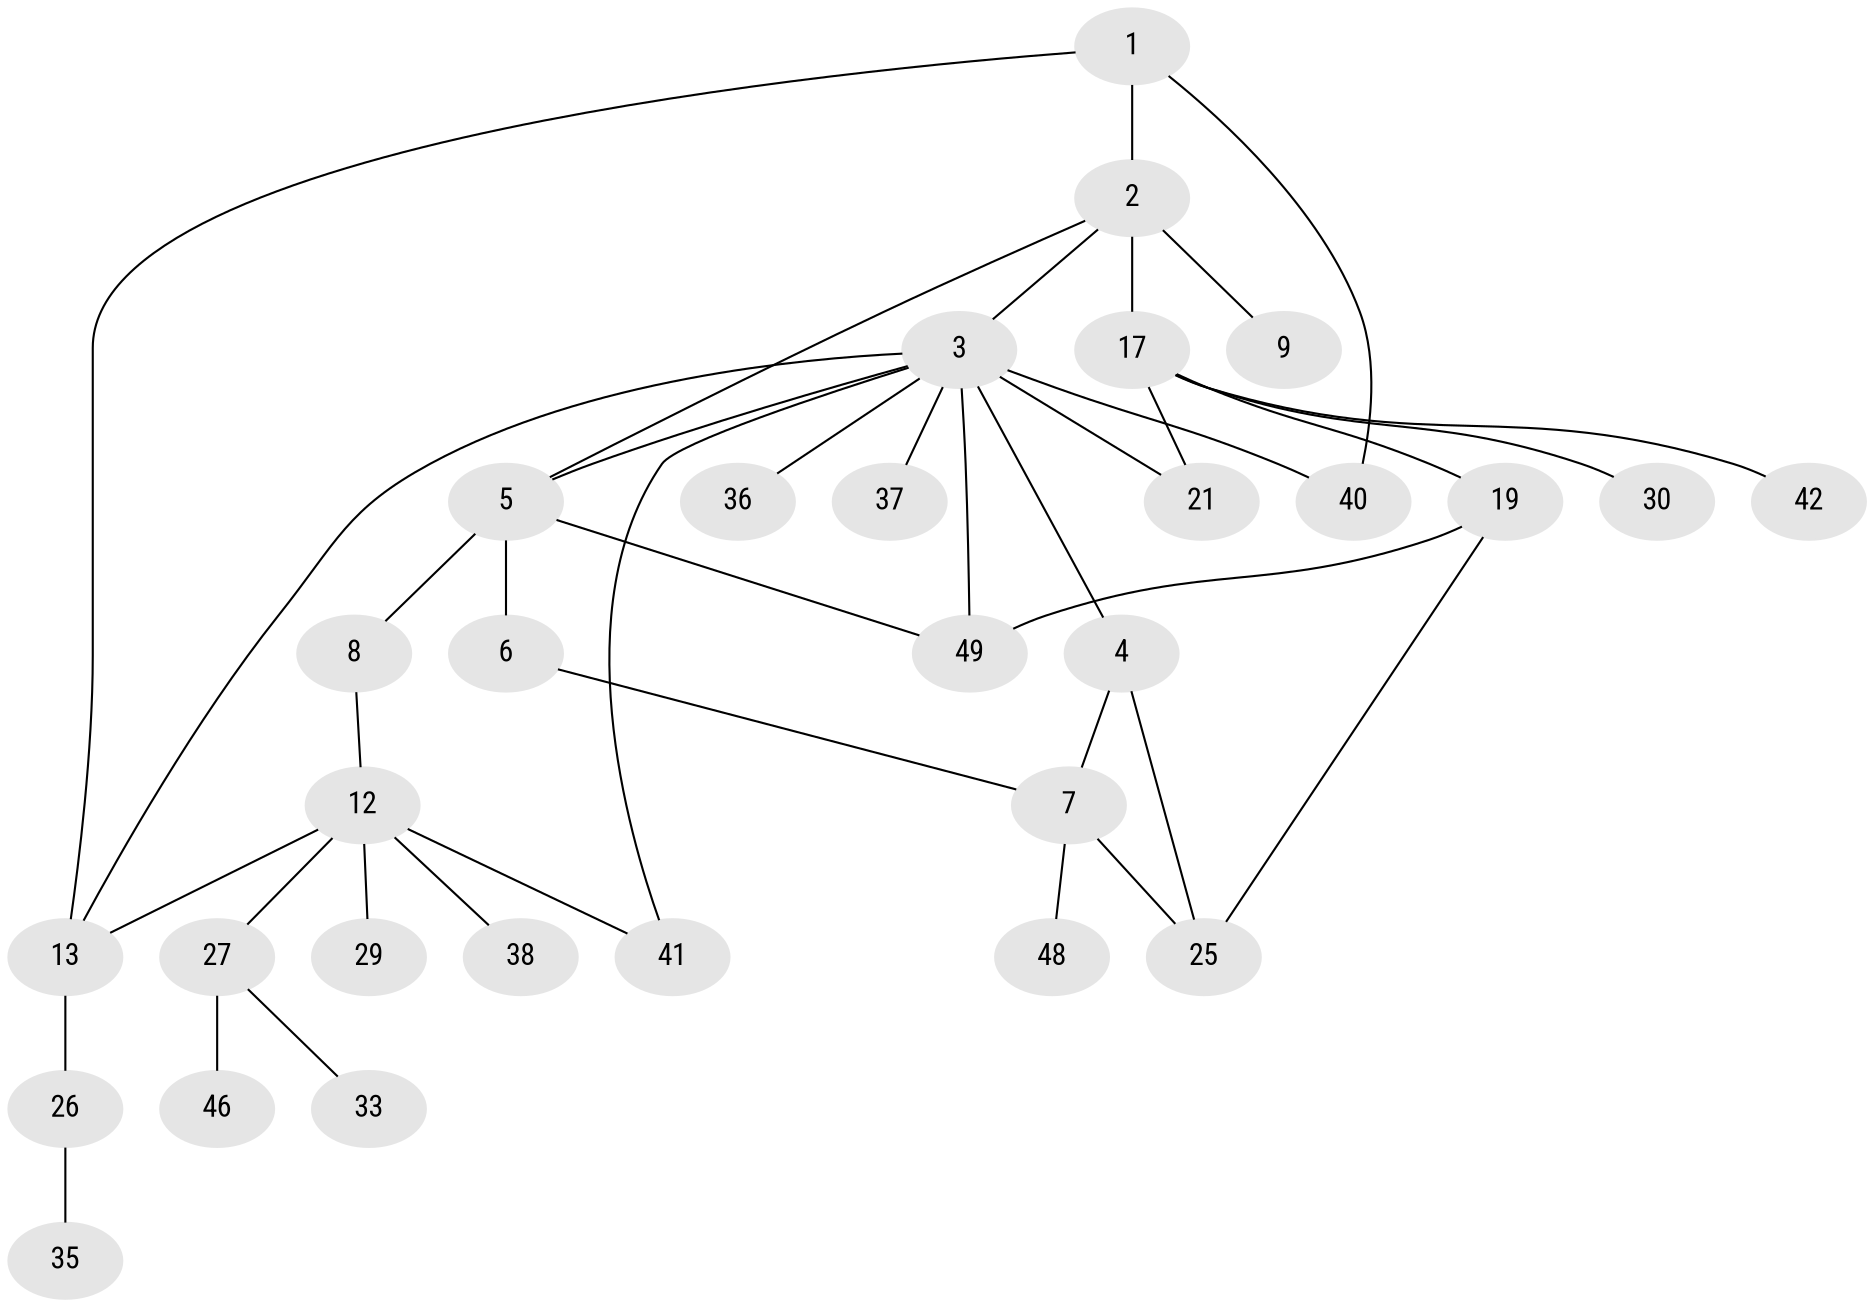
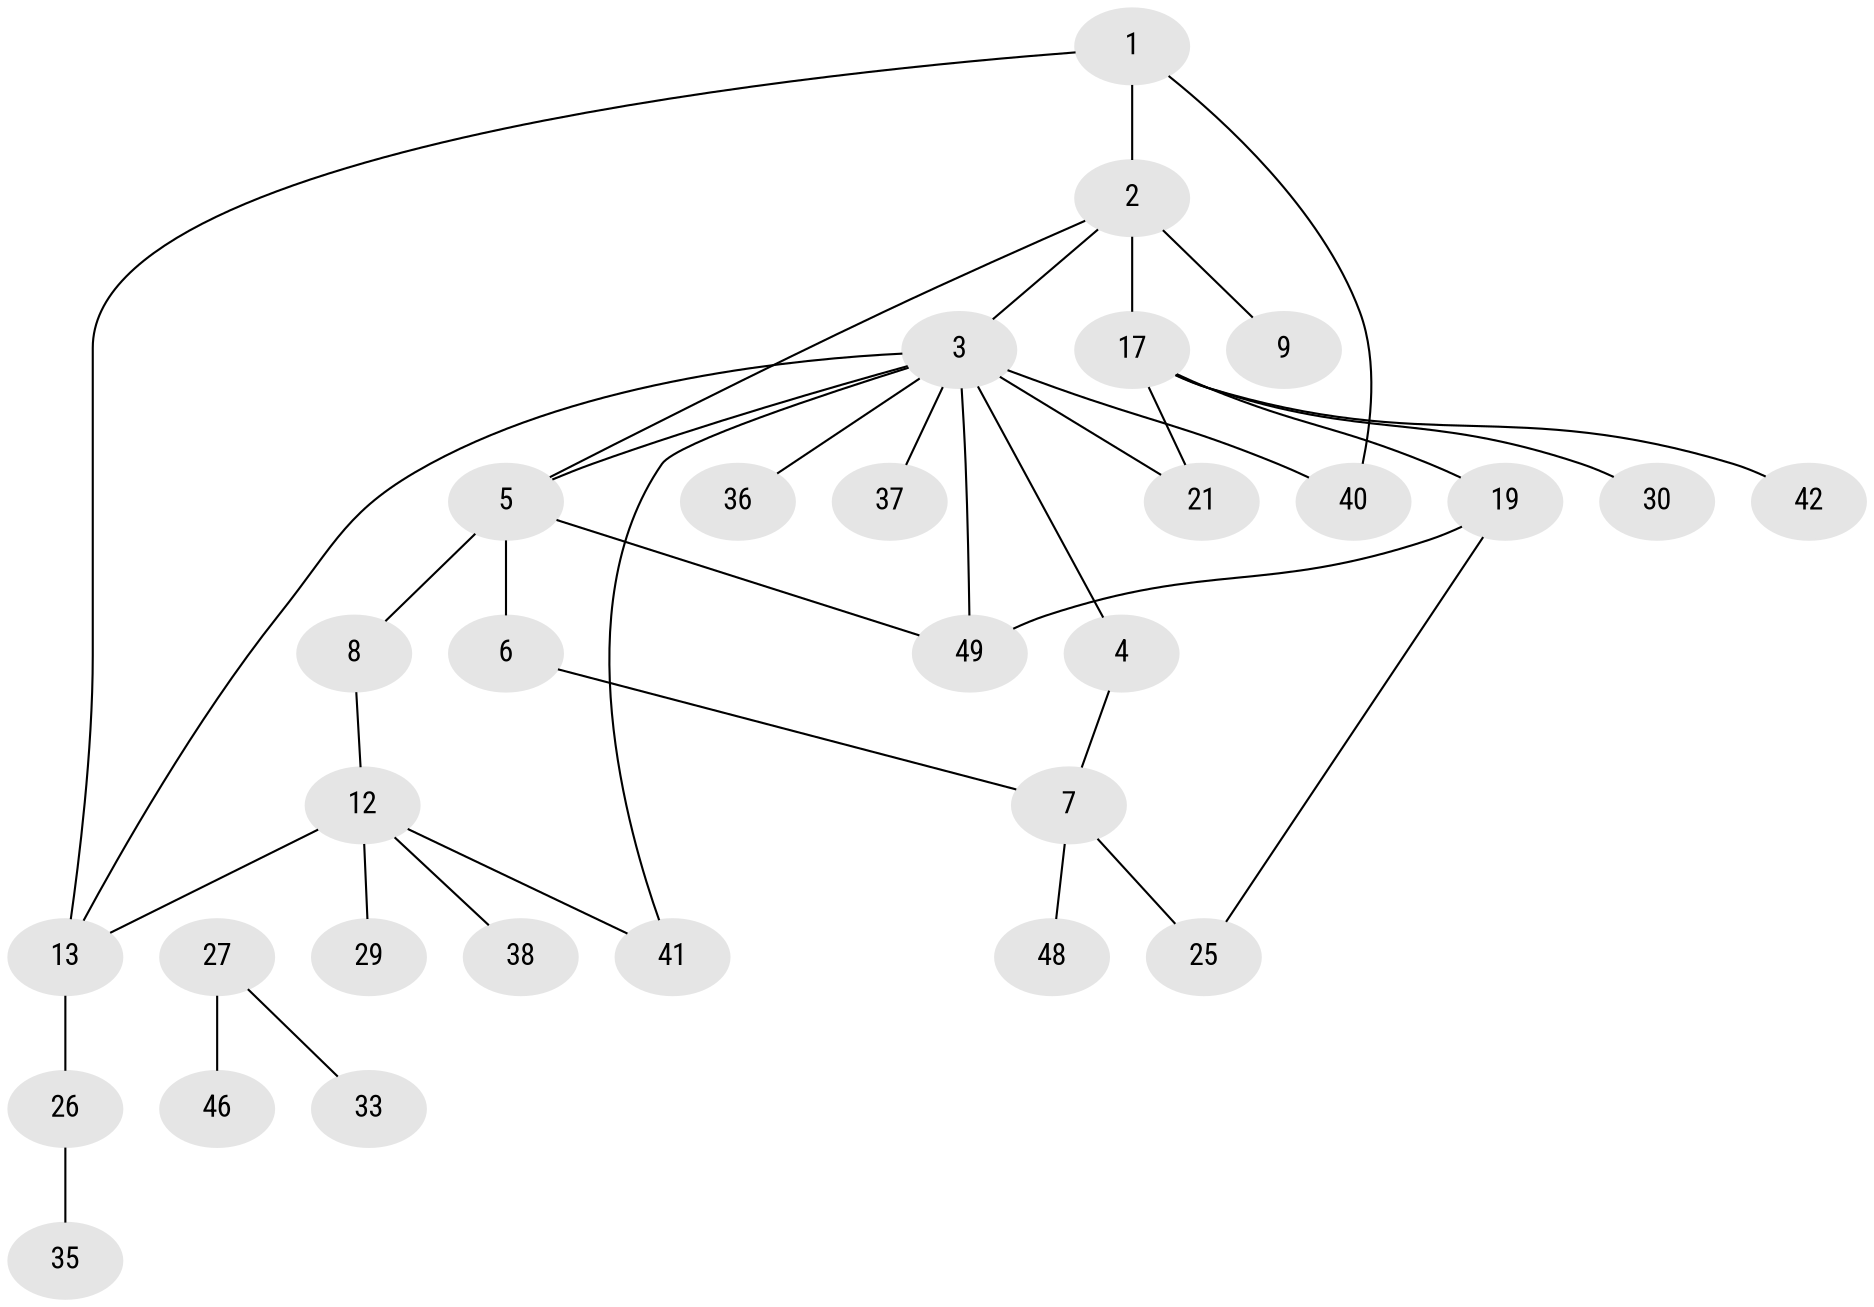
edge "4" -- "25": removed
edge "12" -- "27": removed
